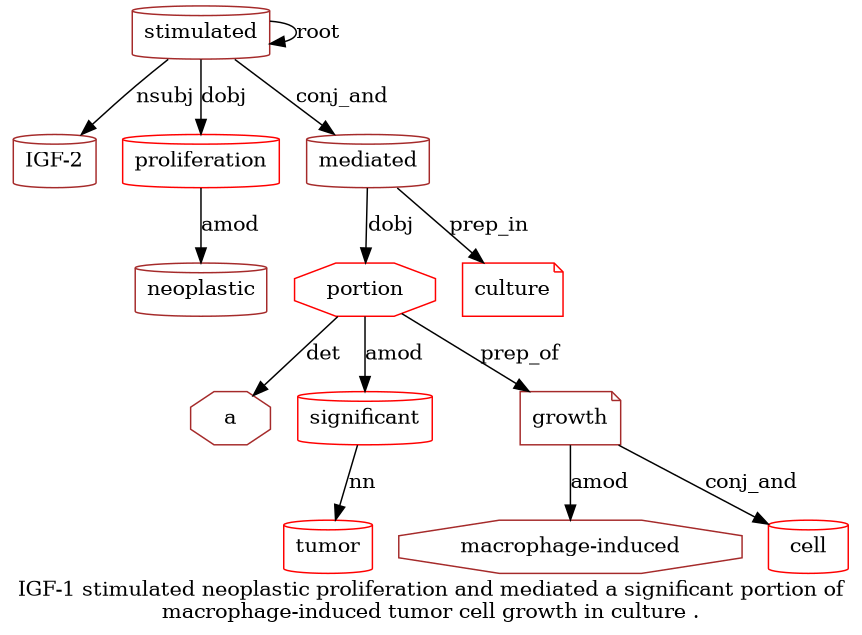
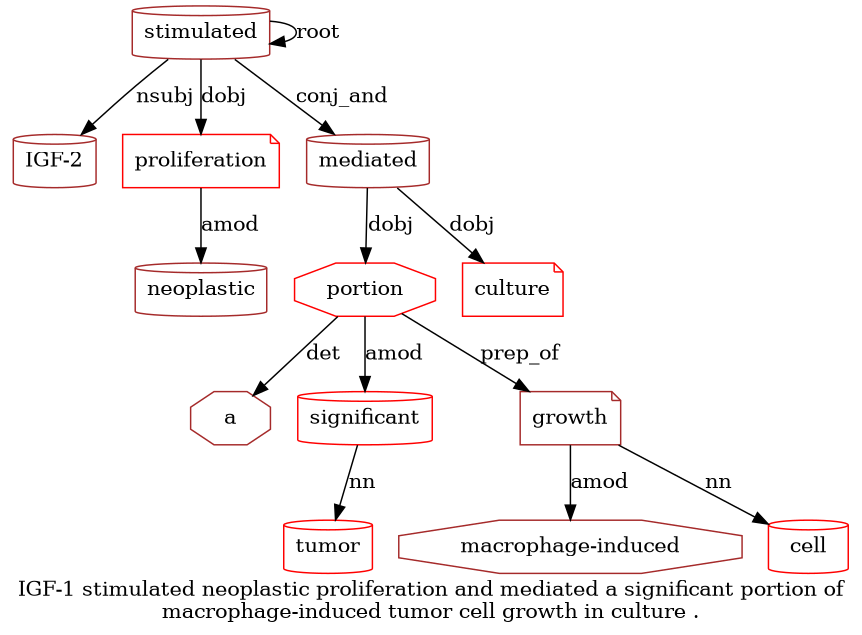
node "proliferation": shape cylinder -> note
edge "mediated" -> "culture": label "prep_in" -> "dobj"
edge "growth" -> "cell": label "conj_and" -> "nn"
